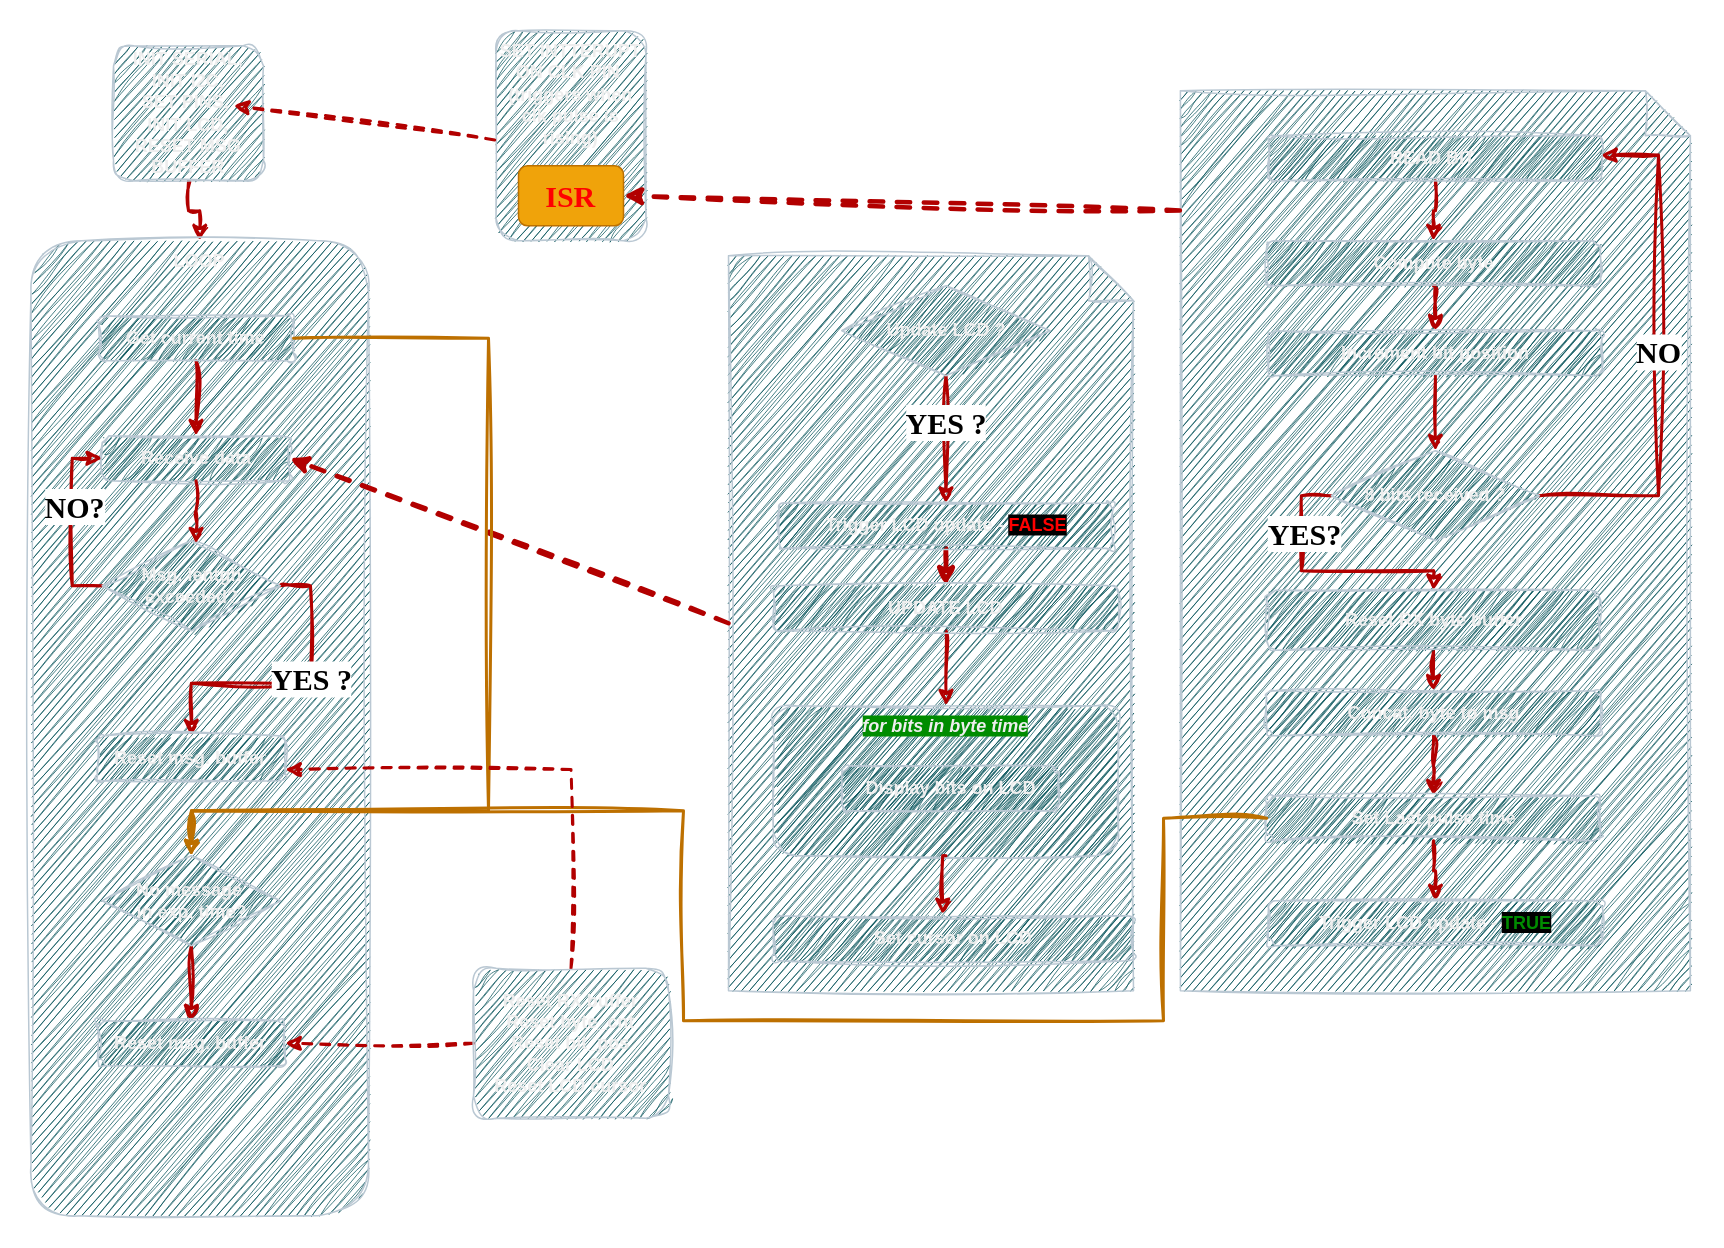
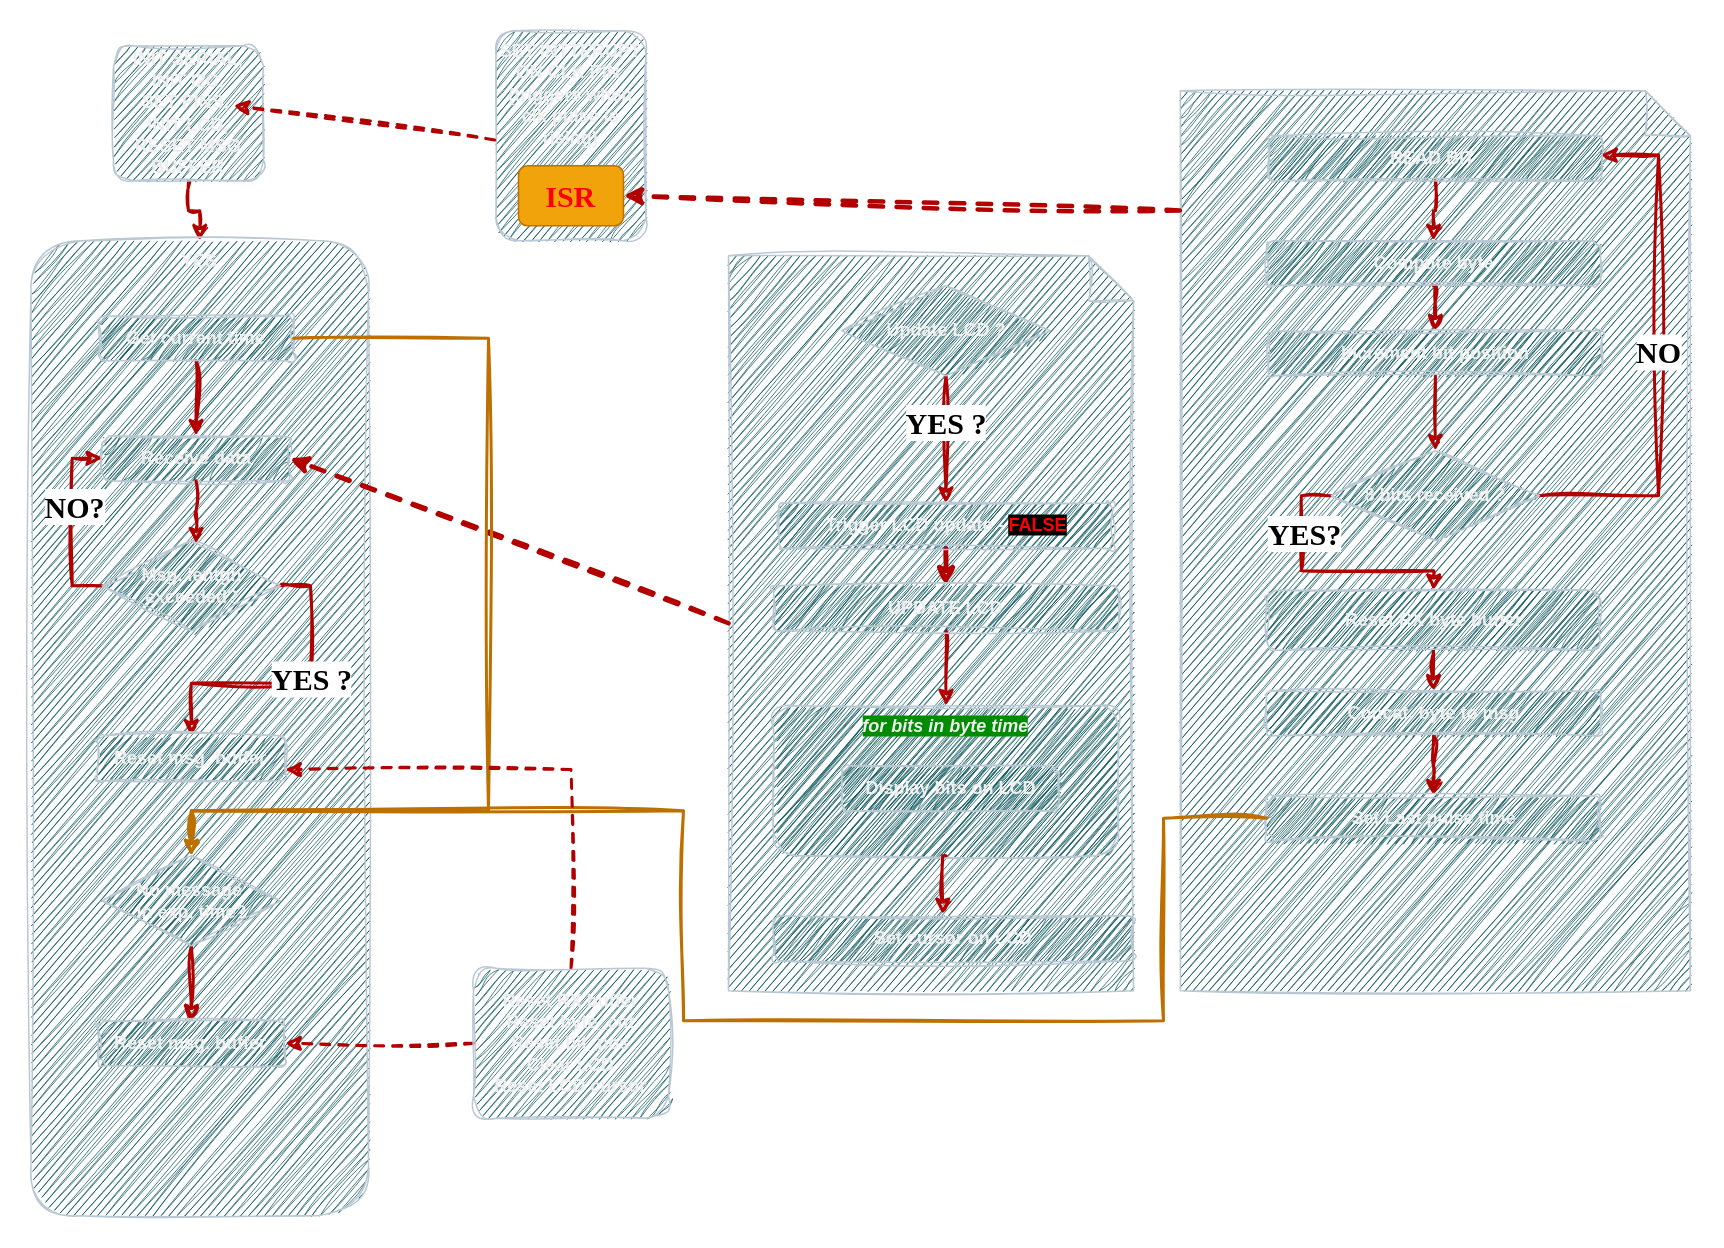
node "LOOP": label "LOOP" -> "YES"
edge "Set Last pulse time" -> "Trigger LCD update - TRUE": removed
node "Trigger LCD update - TRUE": removed
